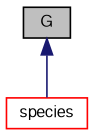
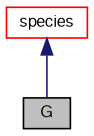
edge "species" -> "G": reversed
